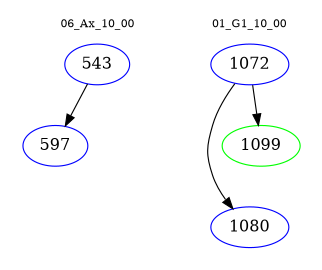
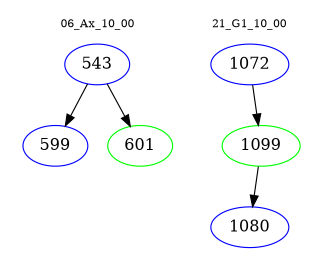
cluster "01_G1_10_00": label "01_G1_10_00" -> "21_G1_10_00"
edge "1072" -> "1080": now "1099" -> "1080"
node "597": label "597" -> "599"
node "601": added
